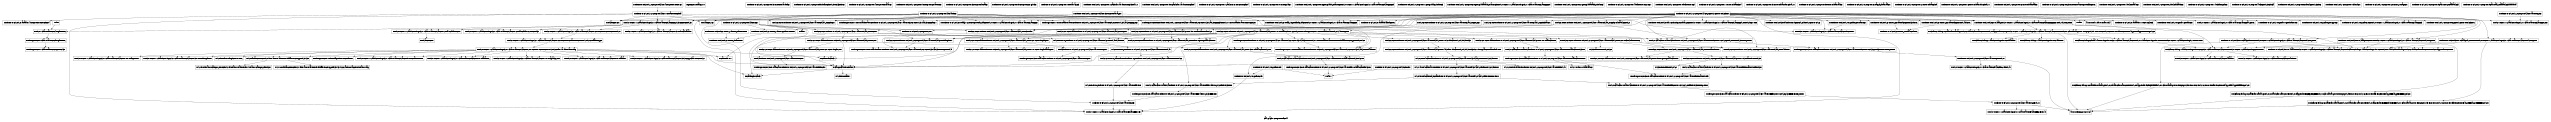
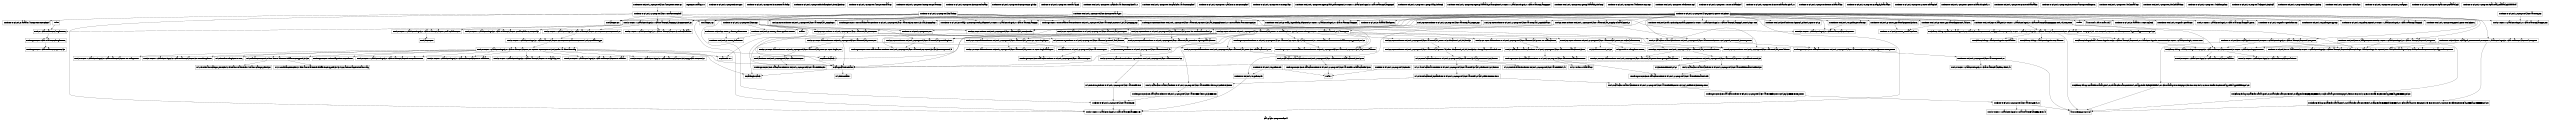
node "_ZN9LAMMPS_NS7Compute5setupEv": added
node "_ZSt20__throw_length_errorPKc": added
